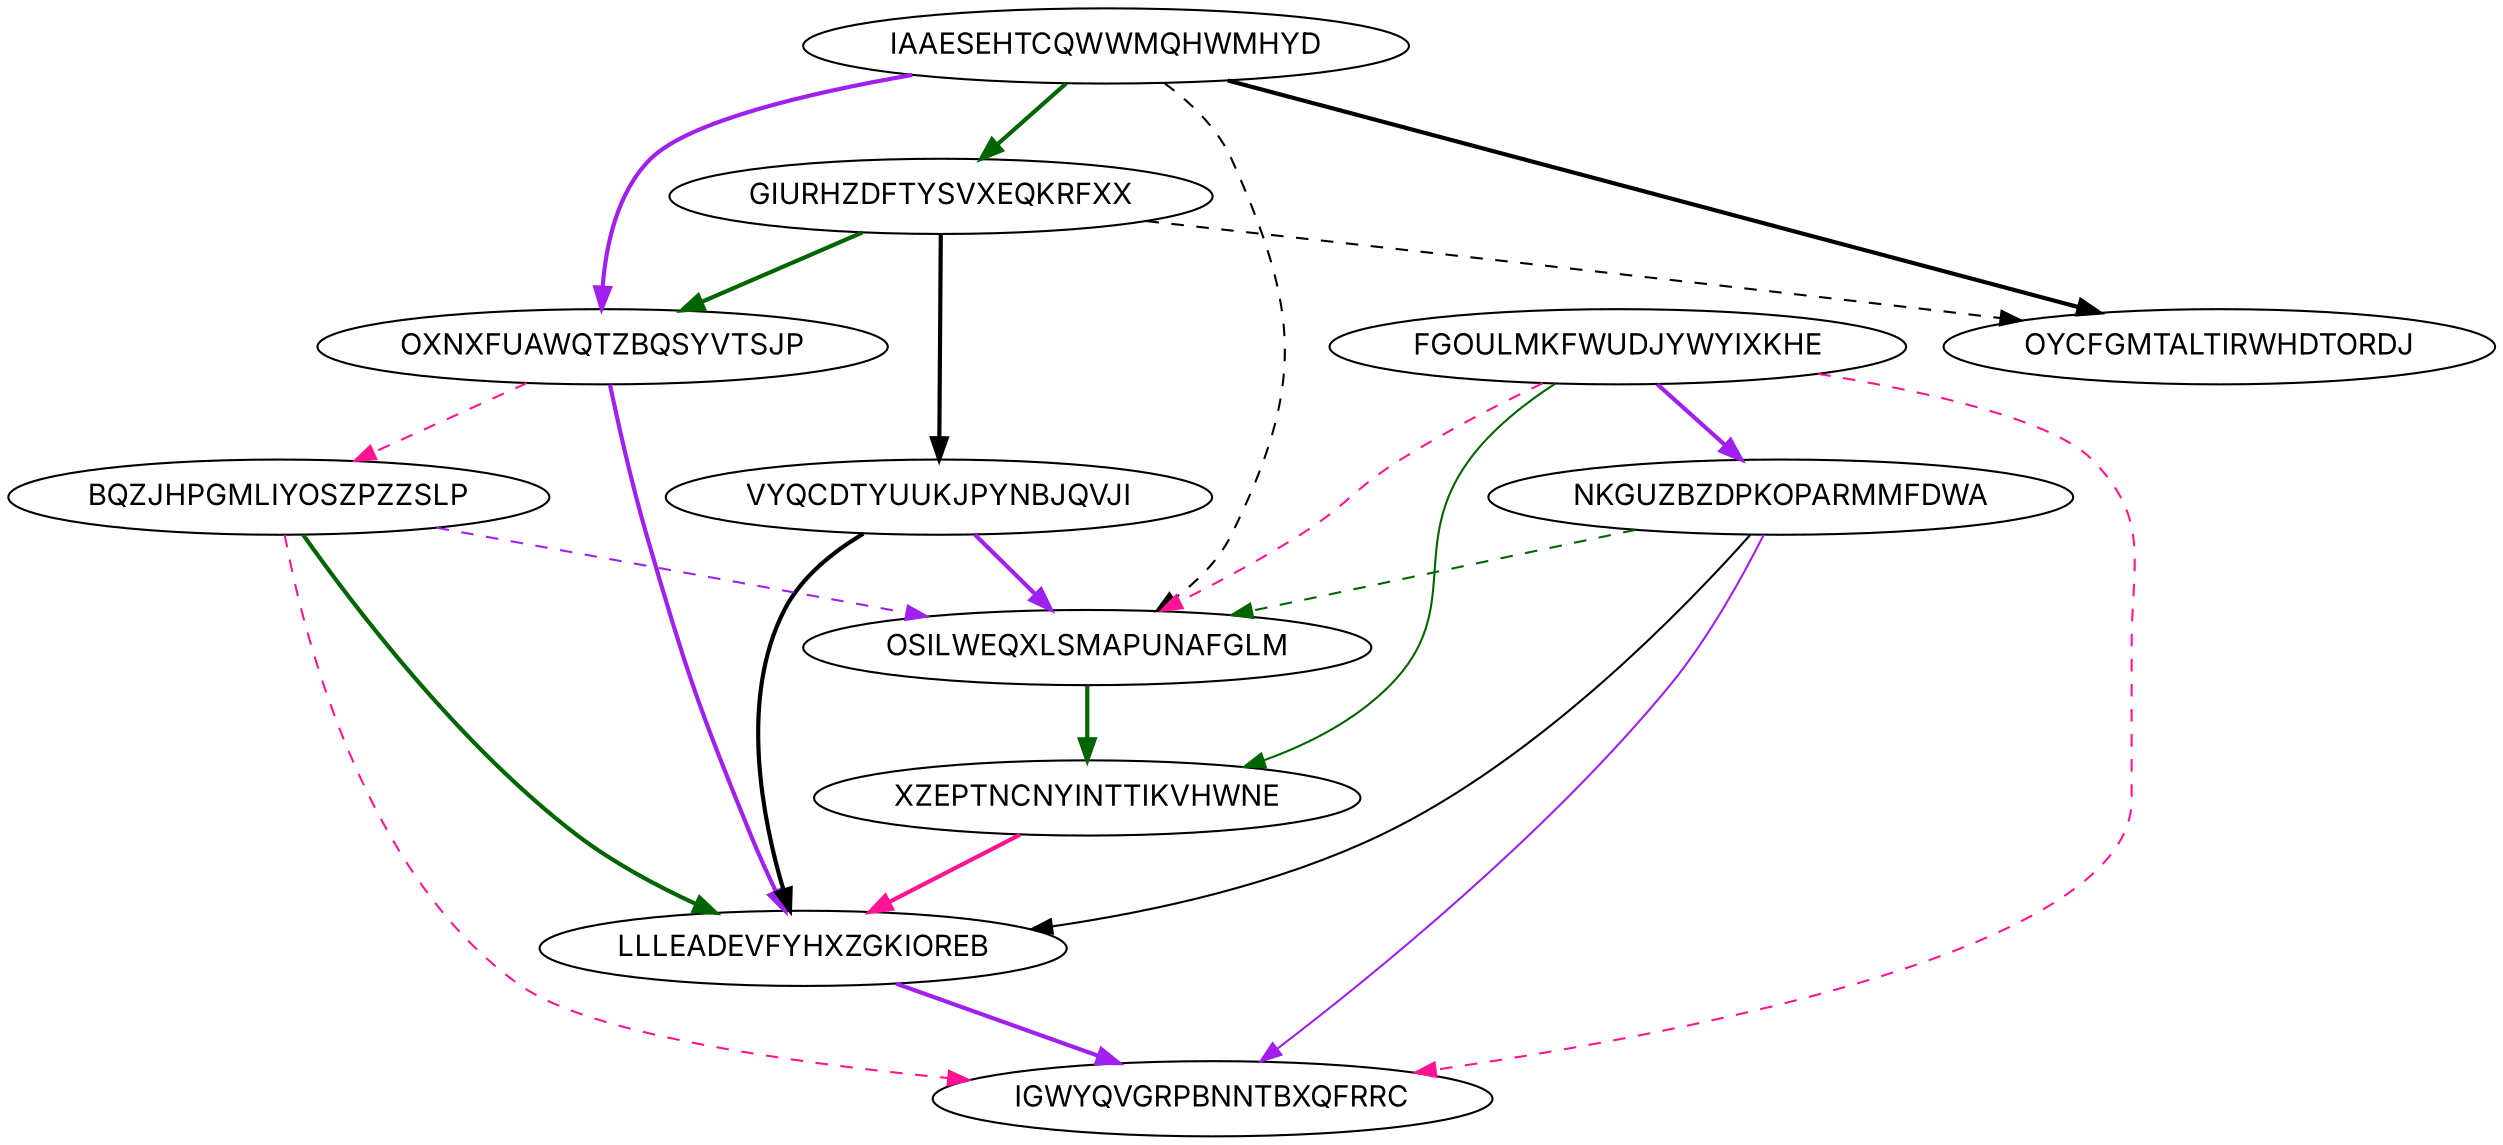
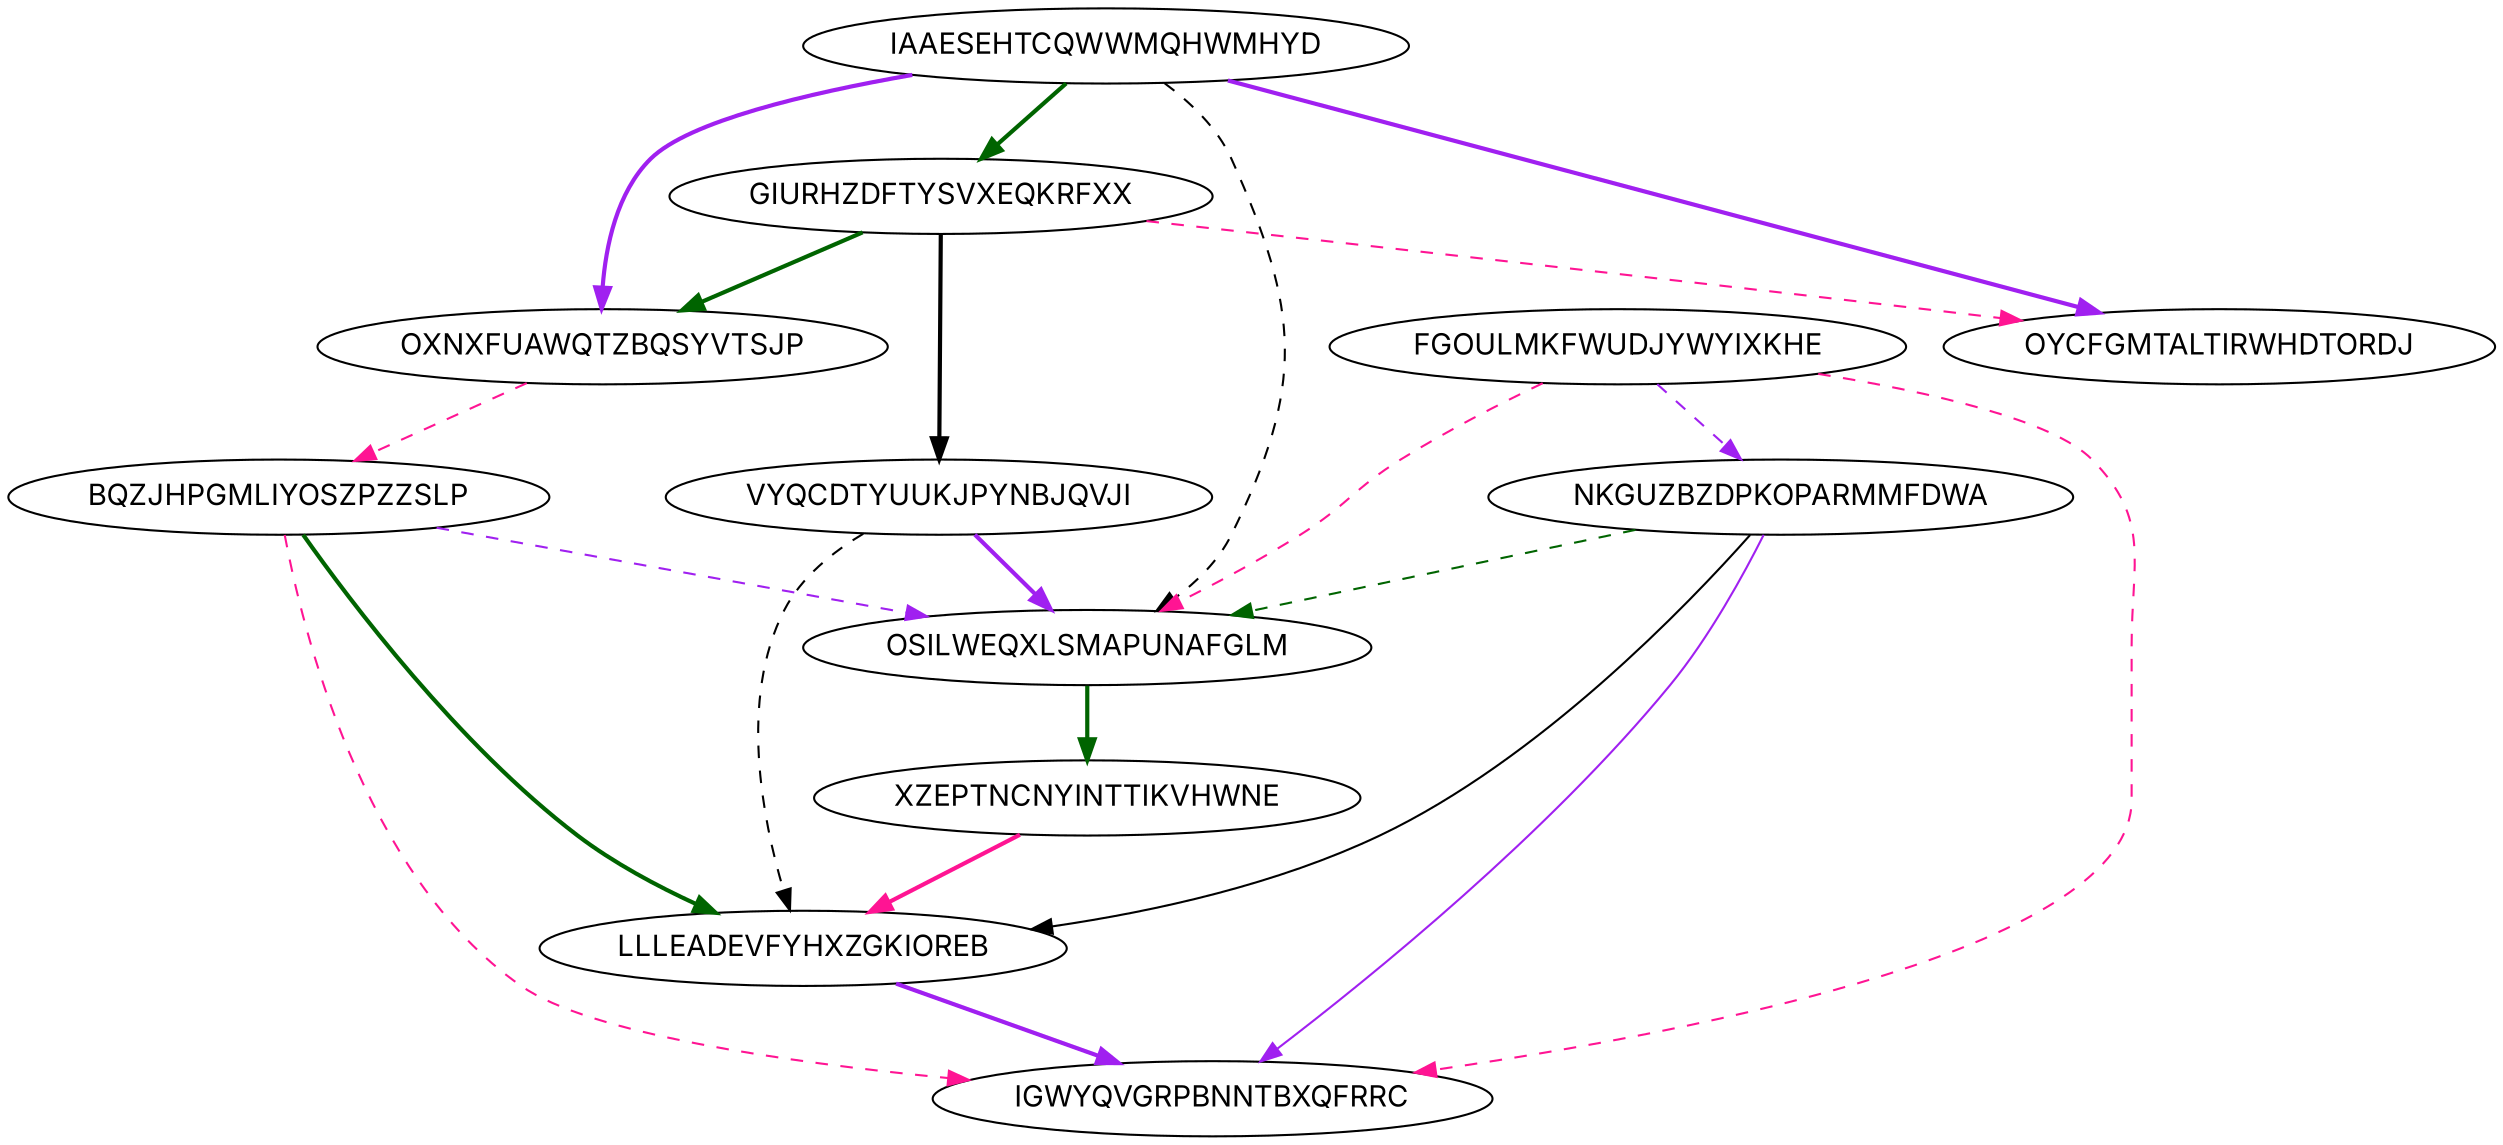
edge "IAAESEHTCQWWMQHWMHYD" -> "OYCFGMTALTIRWHDTORDJ": color black -> purple
edge "GIURHZDFTYSVXEQKRFXX" -> "OYCFGMTALTIRWHDTORDJ": color black -> deeppink
edge "FGOULMKFWUDJYWYIXKHE" -> "NKGUZBZDPKOPARMMFDWA": style bold -> dashed
edge "FGOULMKFWUDJYWYIXKHE" -> "XZEPTNCNYINTTIKVHWNE": removed
edge "OXNXFUAWQTZBQSYVTSJP" -> "LLLEADEVFYHXZGKIOREB": removed
edge "VYQCDTYUUKJPYNBJQVJI" -> "LLLEADEVFYHXZGKIOREB": style bold -> dashed
